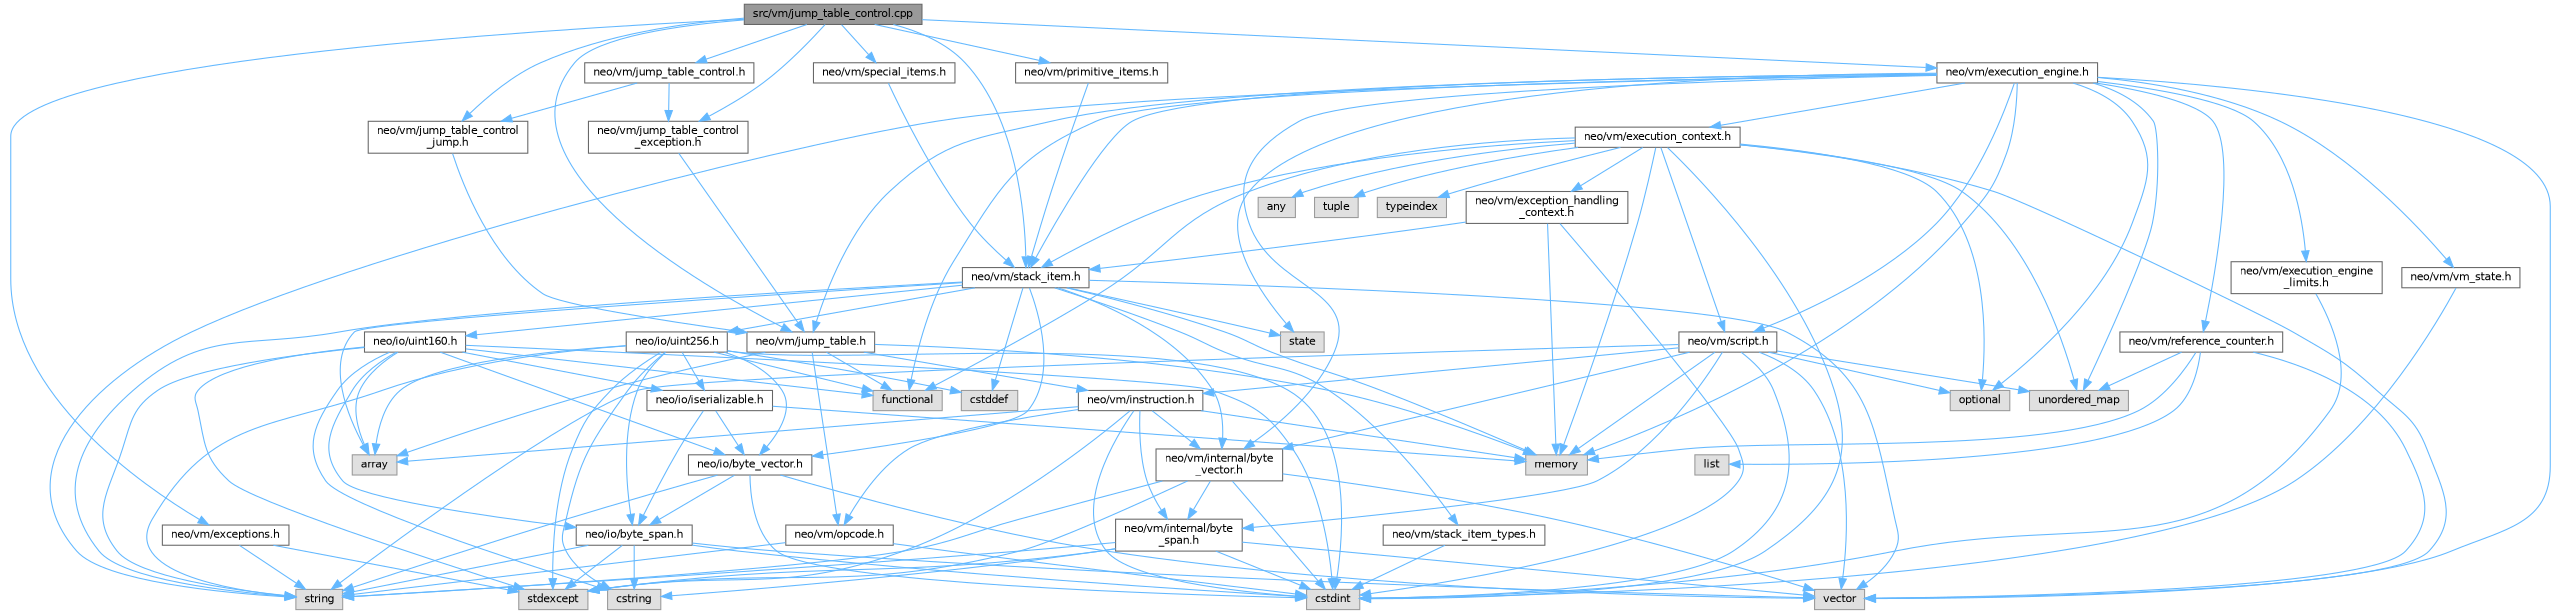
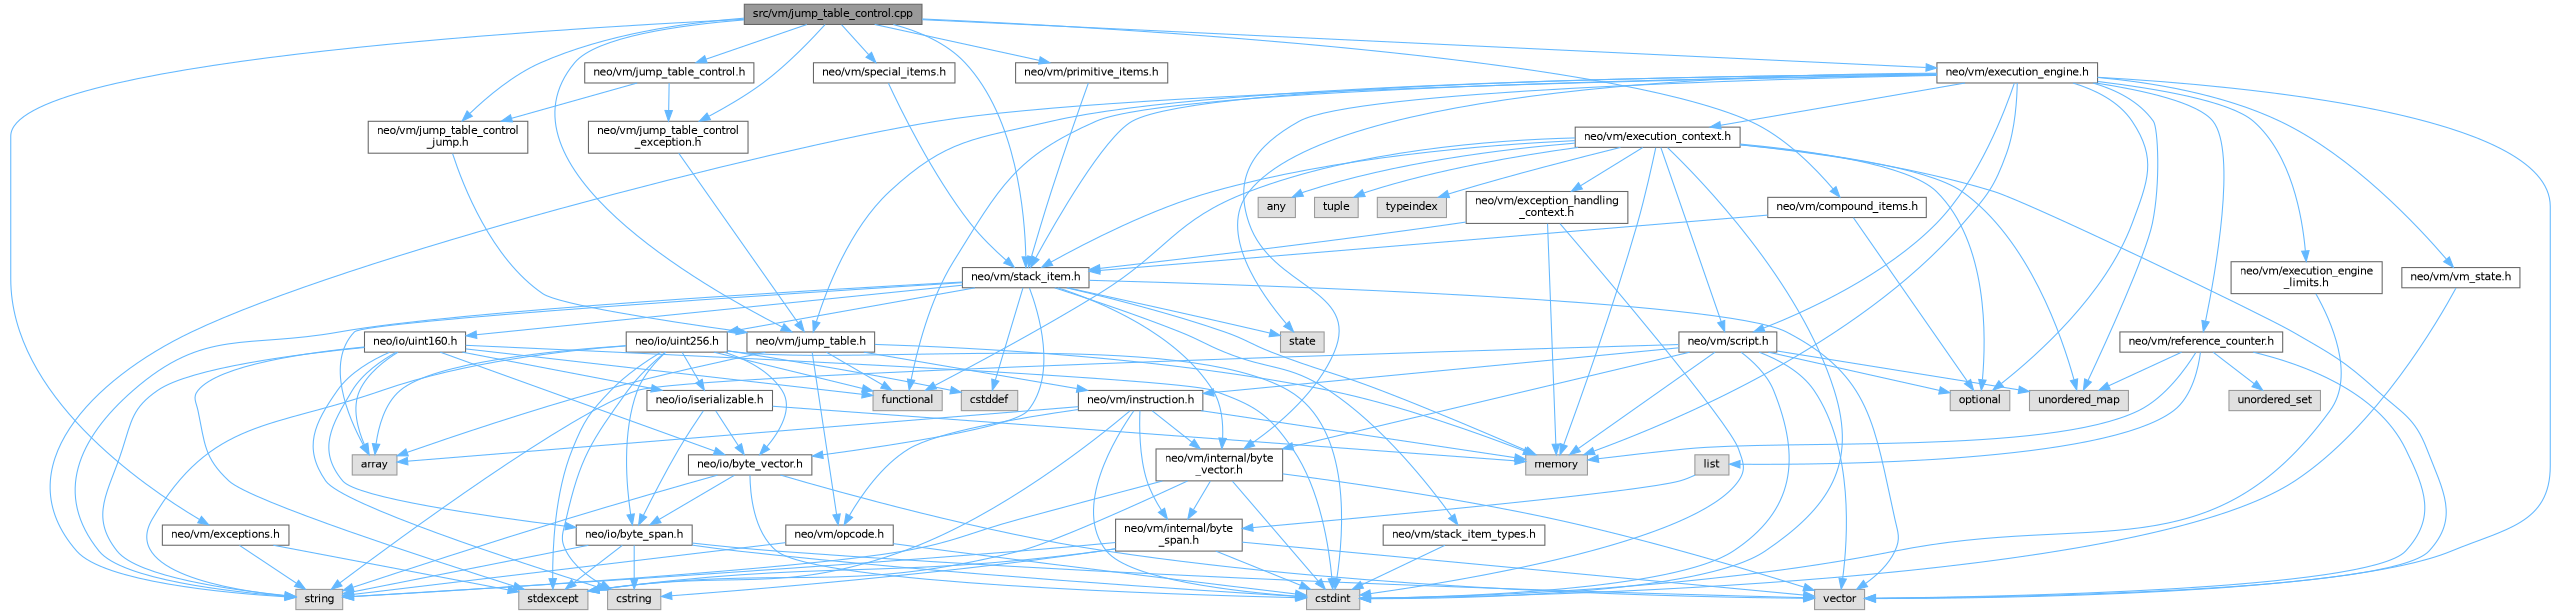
node "neo/vm/compound_items.h": added
node "unordered_set": added
edge "neo/vm/script.h" -> "neo/vm/internal/byte _span.h": now "list" -> "neo/vm/internal/byte _span.h"
